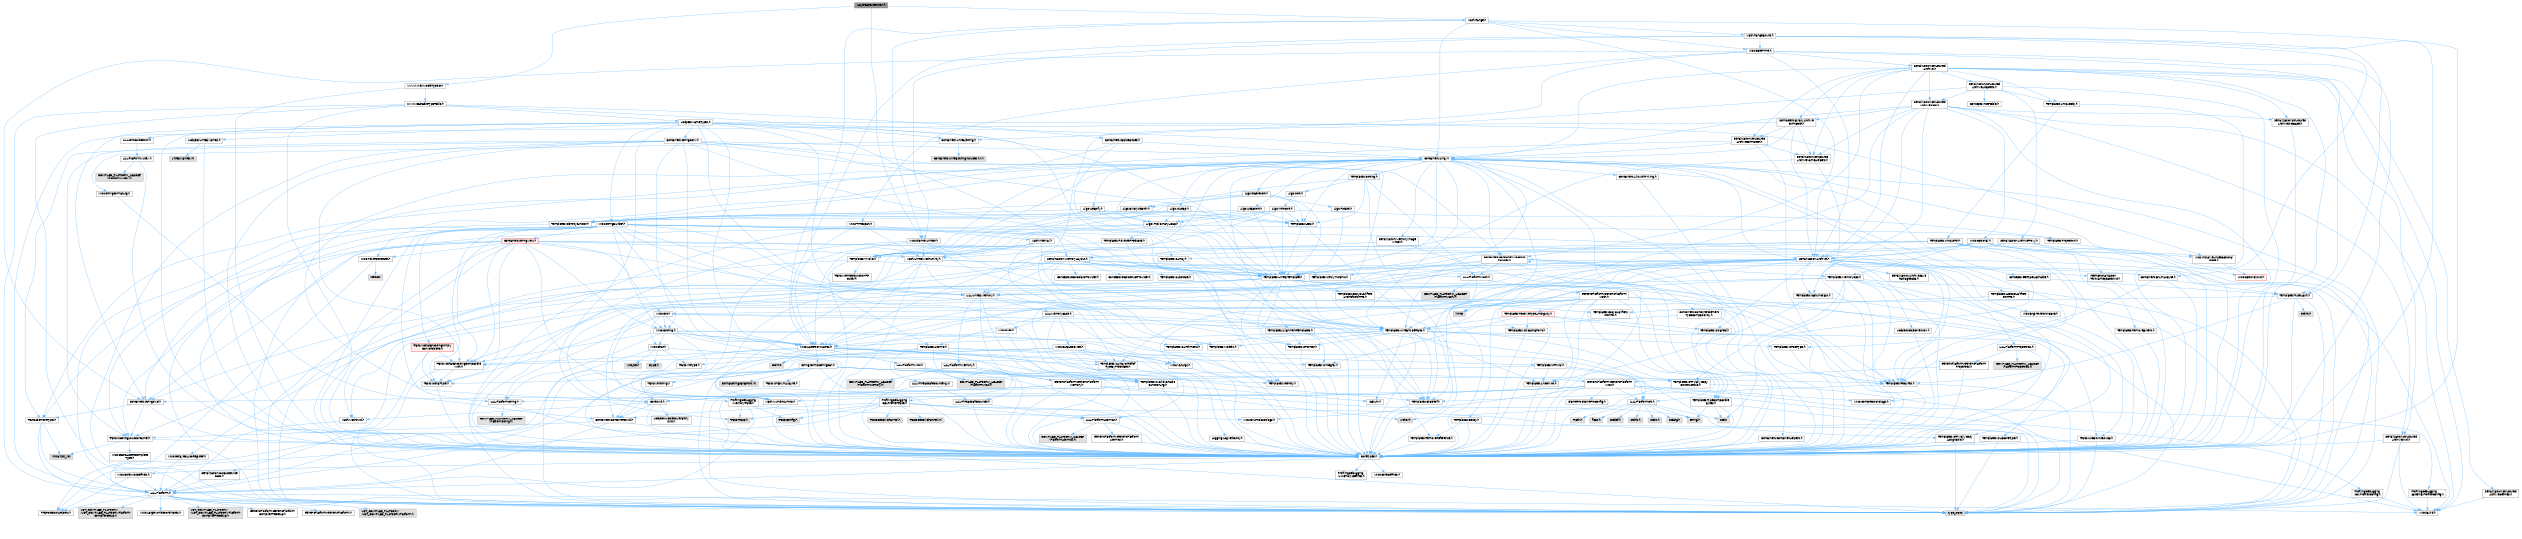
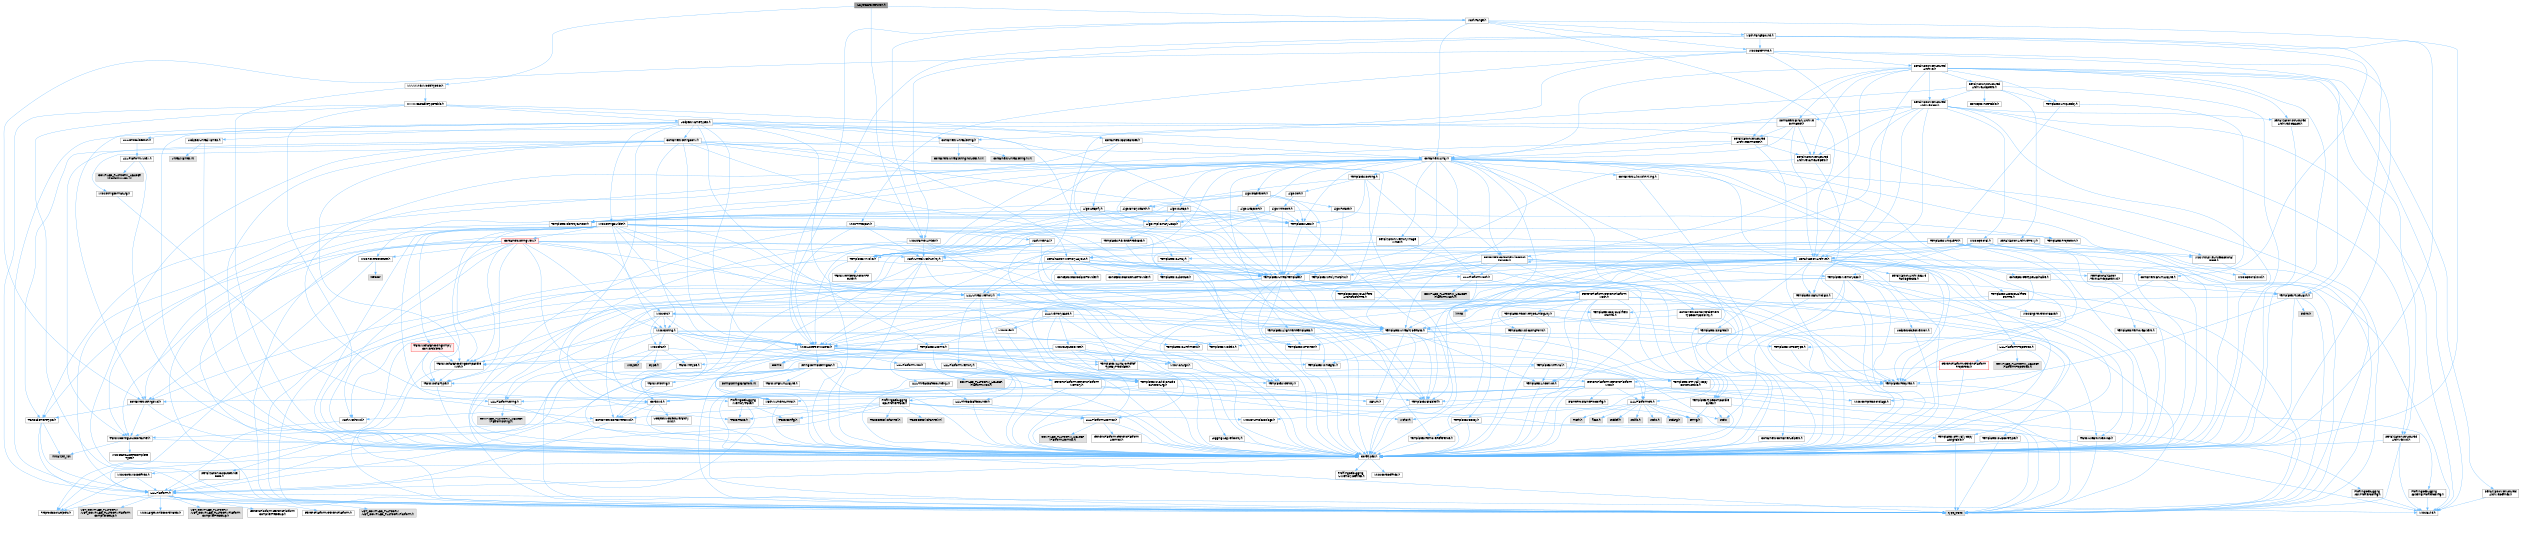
node "Containers/UnrealString.h.inl": added
node "Misc/OptionalFwd.h": color red -> grey40
node "Templates/ResolveTypeAmbiguity.h": color red -> grey40
edge "Templates/ResolveTypeAmbiguity.h" -> "Templates/IsFloatingPoint.h": removed
node "GenericPlatform/GenericPlatform Properties.h": color grey40 -> red
node "COMPILED_PLATFORM_HEADER (PlatformMemory.h)": removed
node "Misc/DelayedAutoRegister.h": removed
